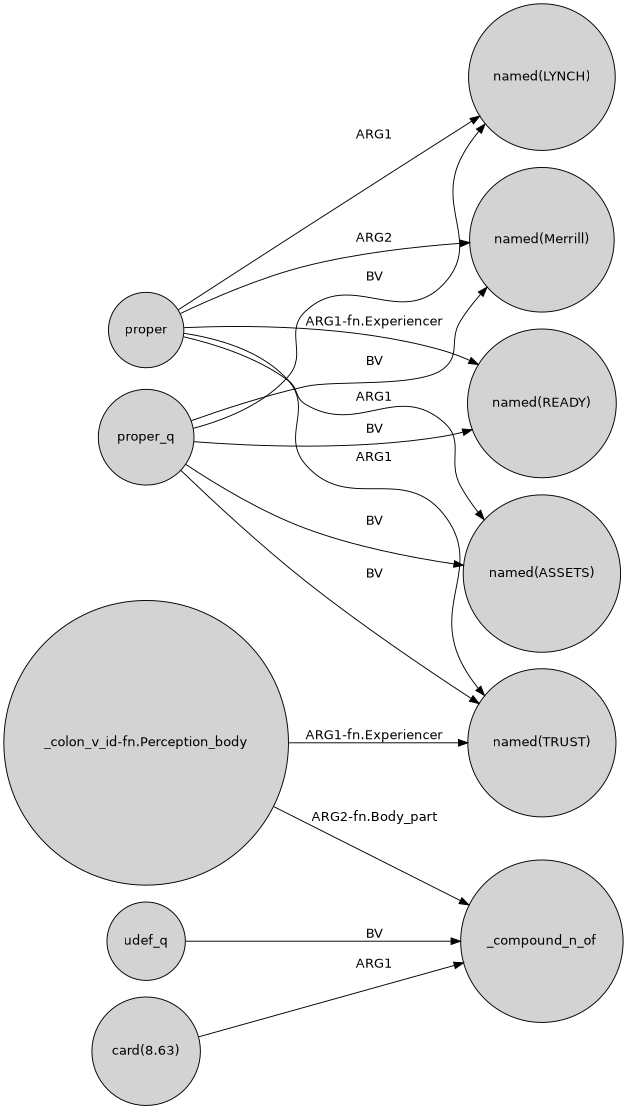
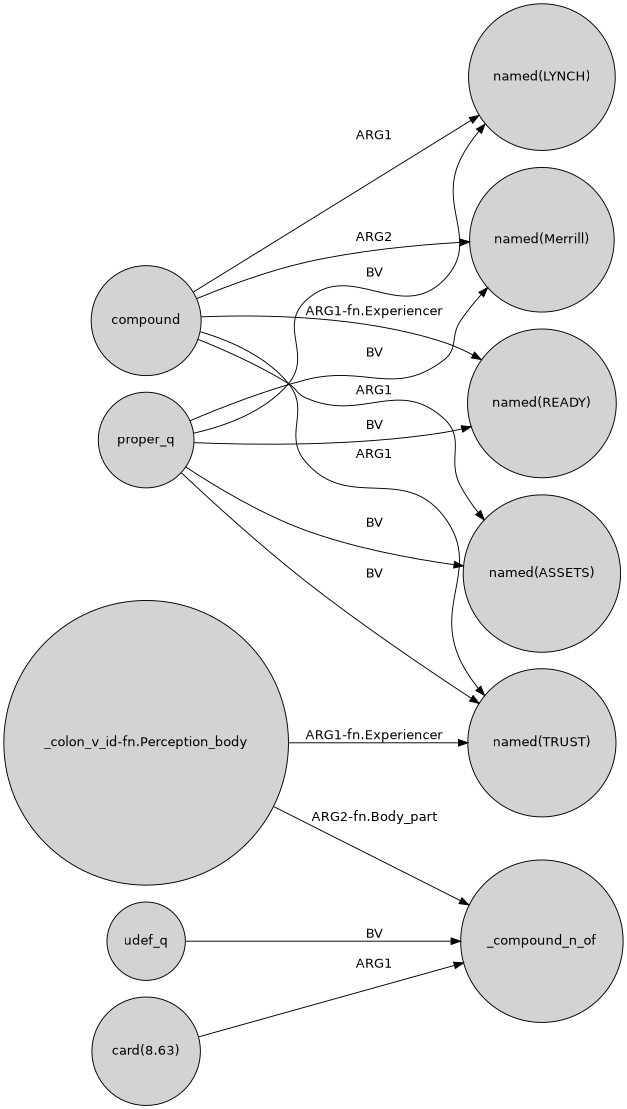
node "proper": label "proper" -> "compound"
